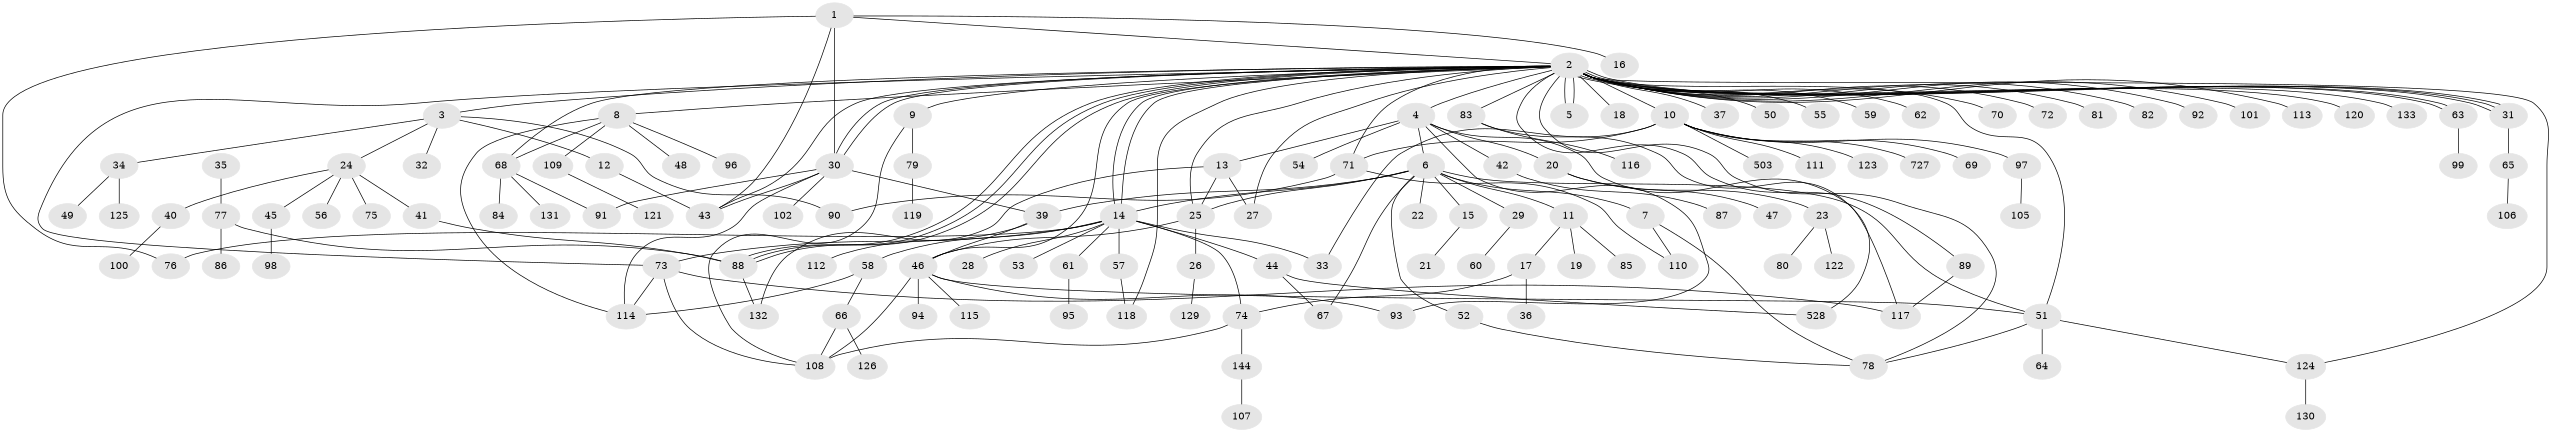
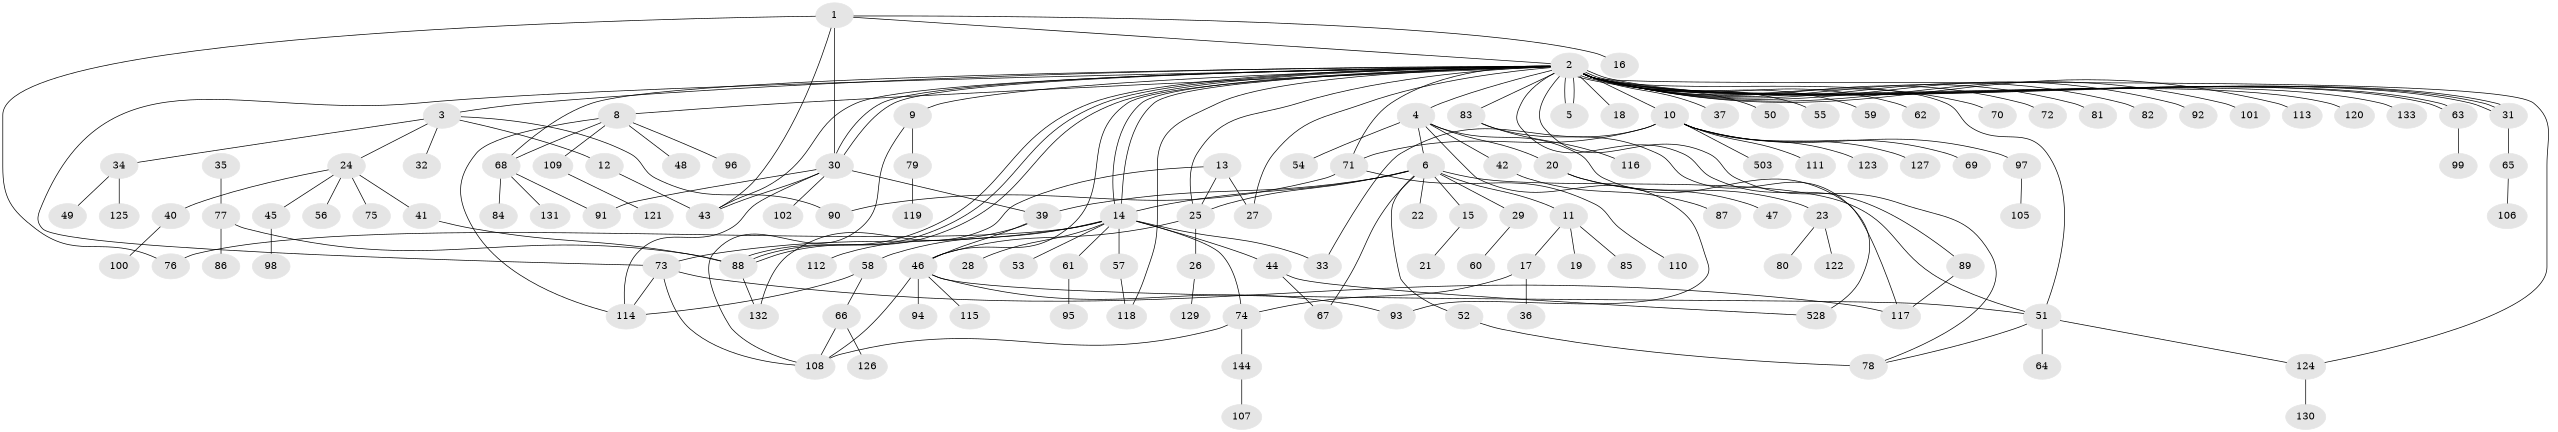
edge "4" -- "13": removed
node "727": label "727" -> "127"
node "7": removed
